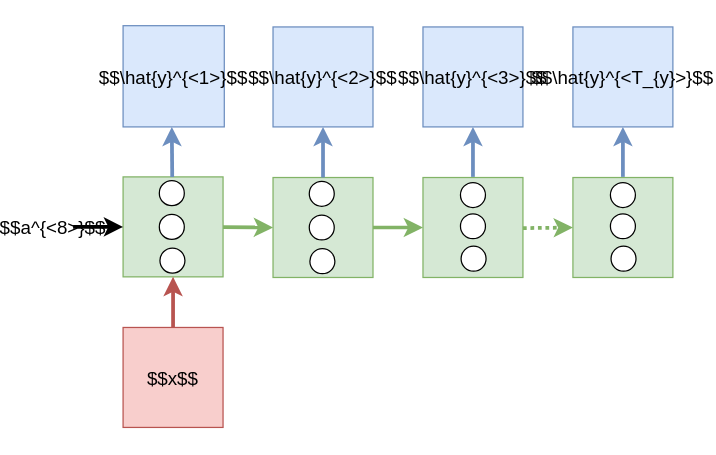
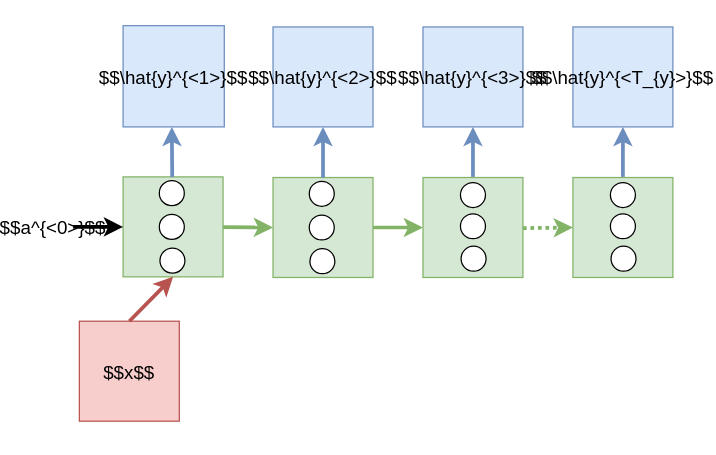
node "$$a^{<8>}$$": label "$$a^{<8>}$$" -> "$$a^{<0>}$$"
node "$$x$$": moved (173, 378) -> (129, 371)
